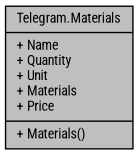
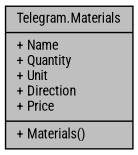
node "Telegram.Materials": text "+ Materials" -> "+ Direction"
